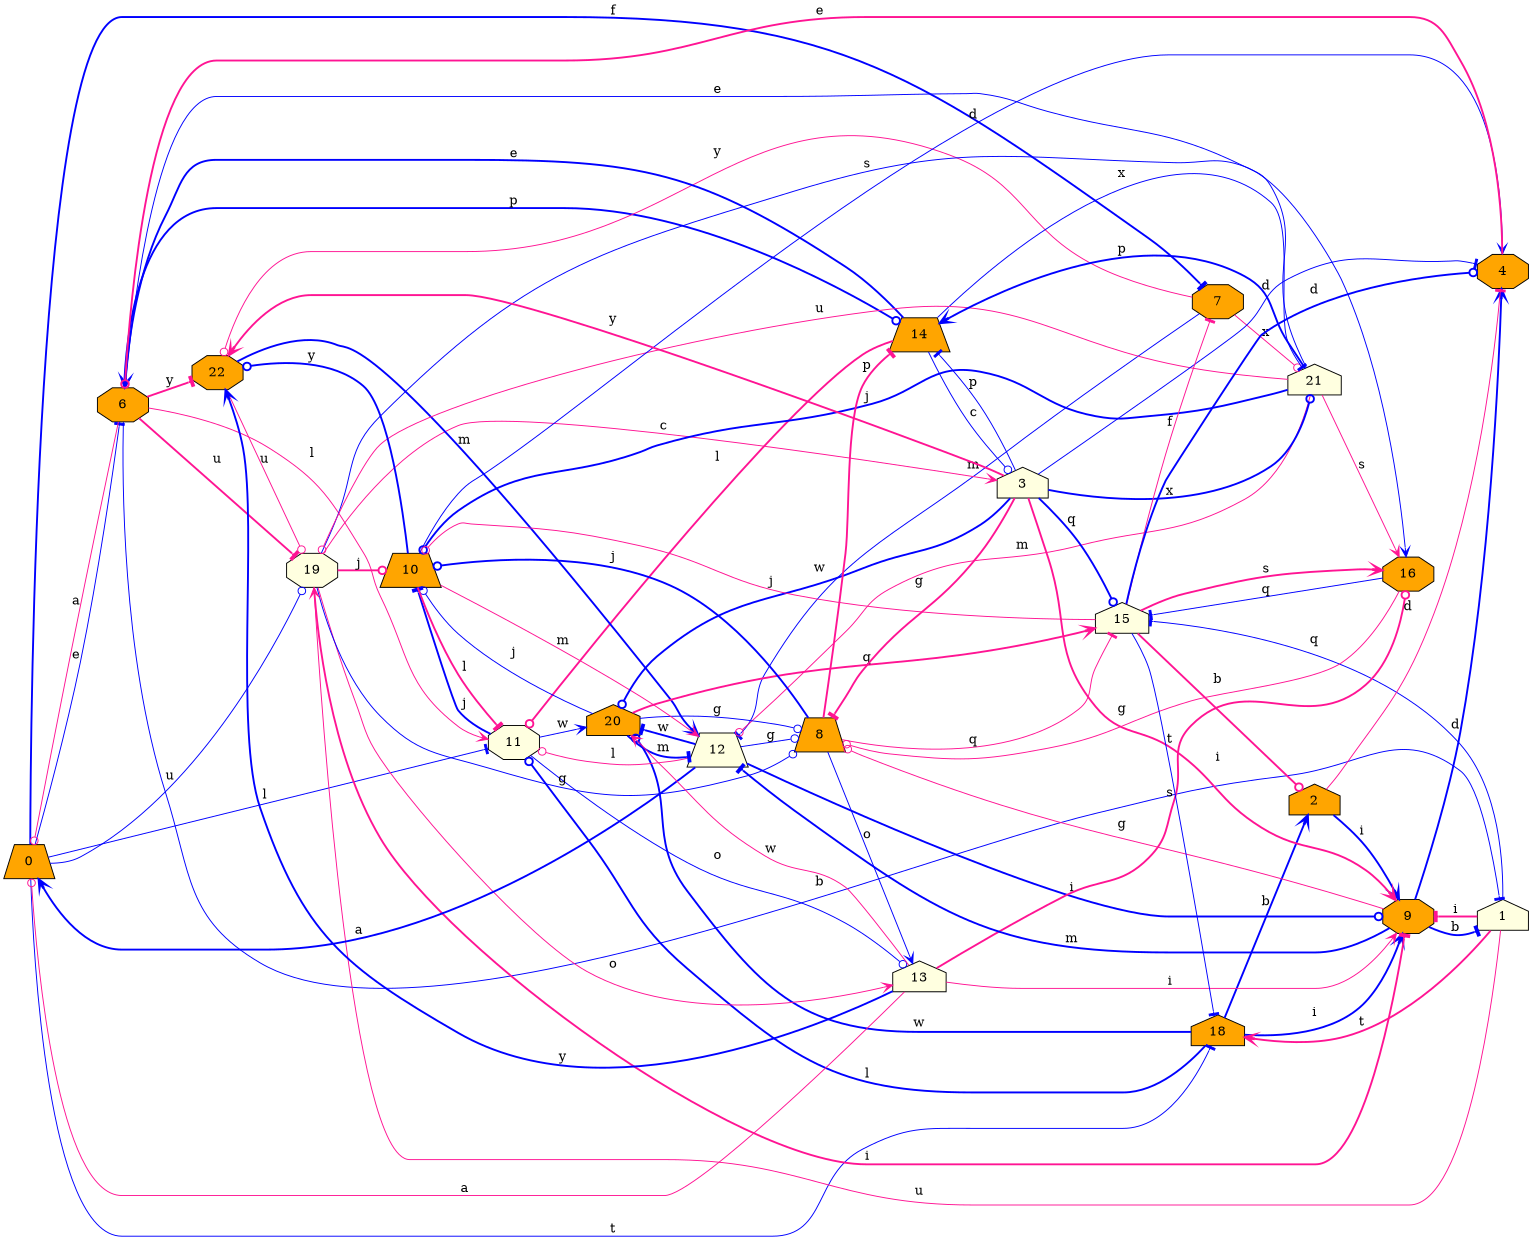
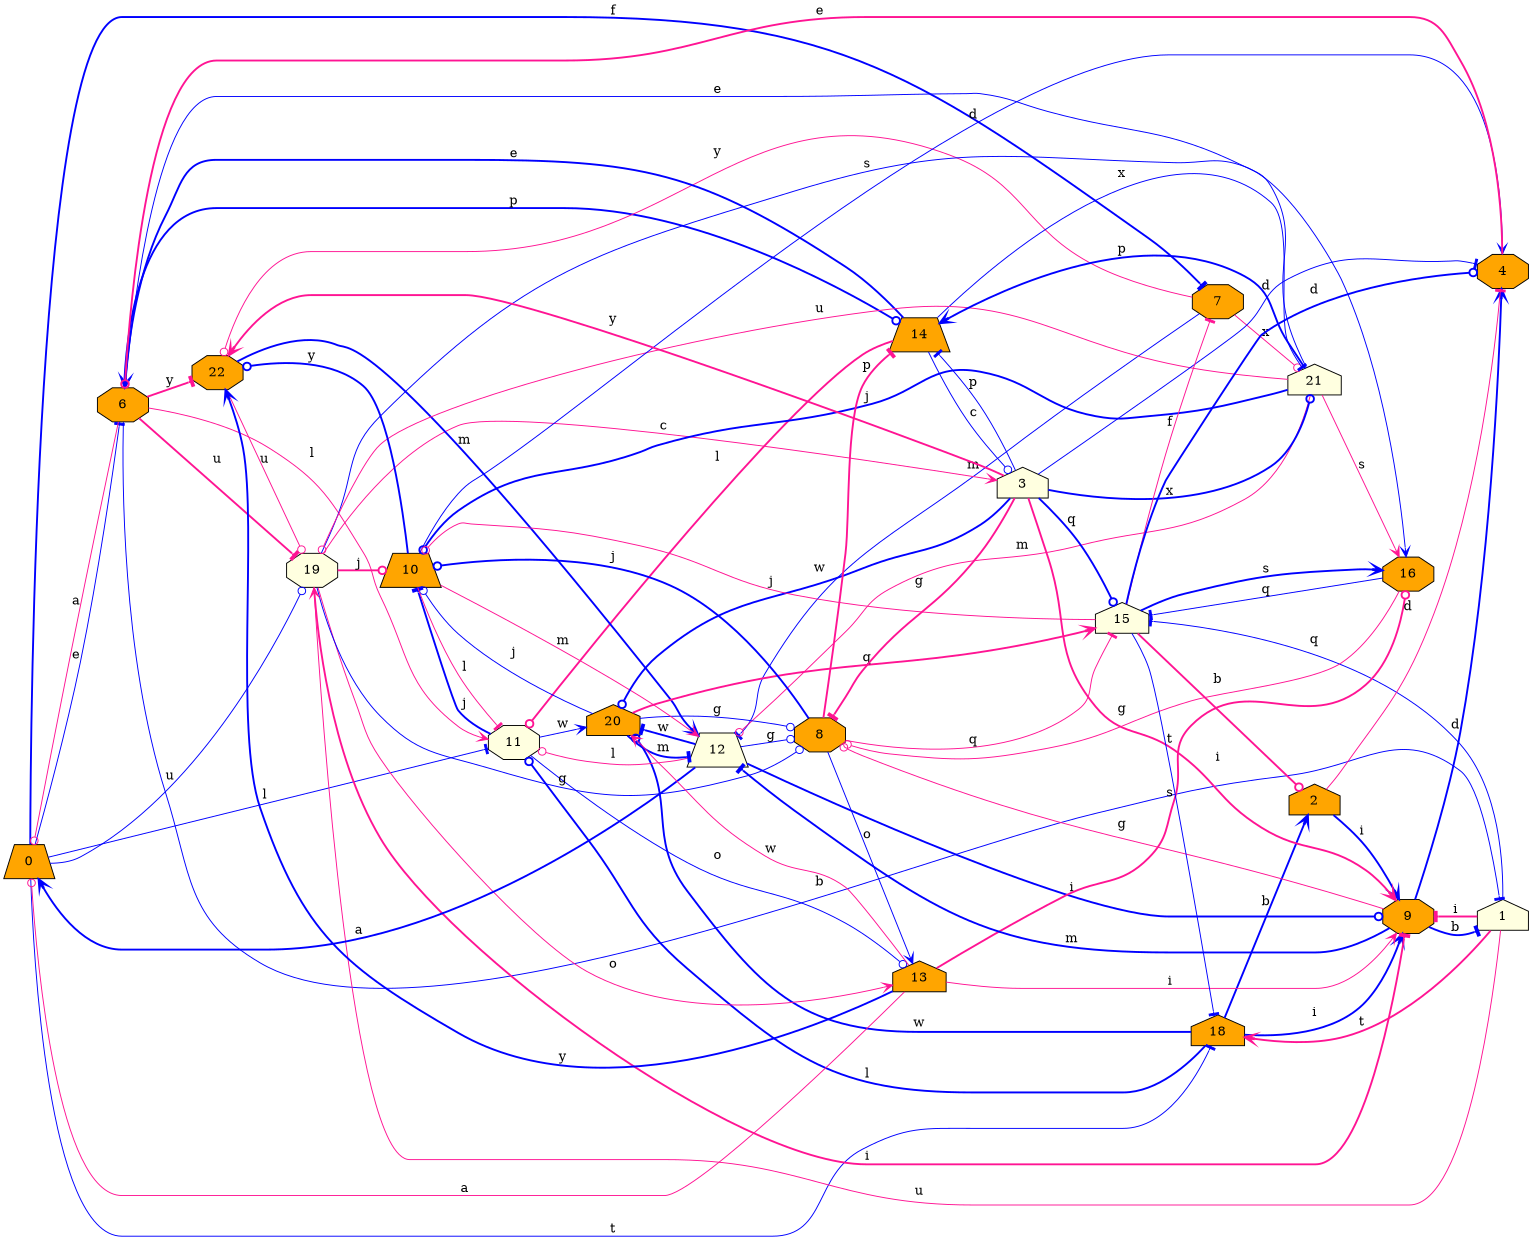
edge "15" -> "16": color deeppink -> blue
edge "10" -> "11": style bold -> solid
node "8": shape trapezium -> octagon
node "13": fillcolor lightyellow -> orange
